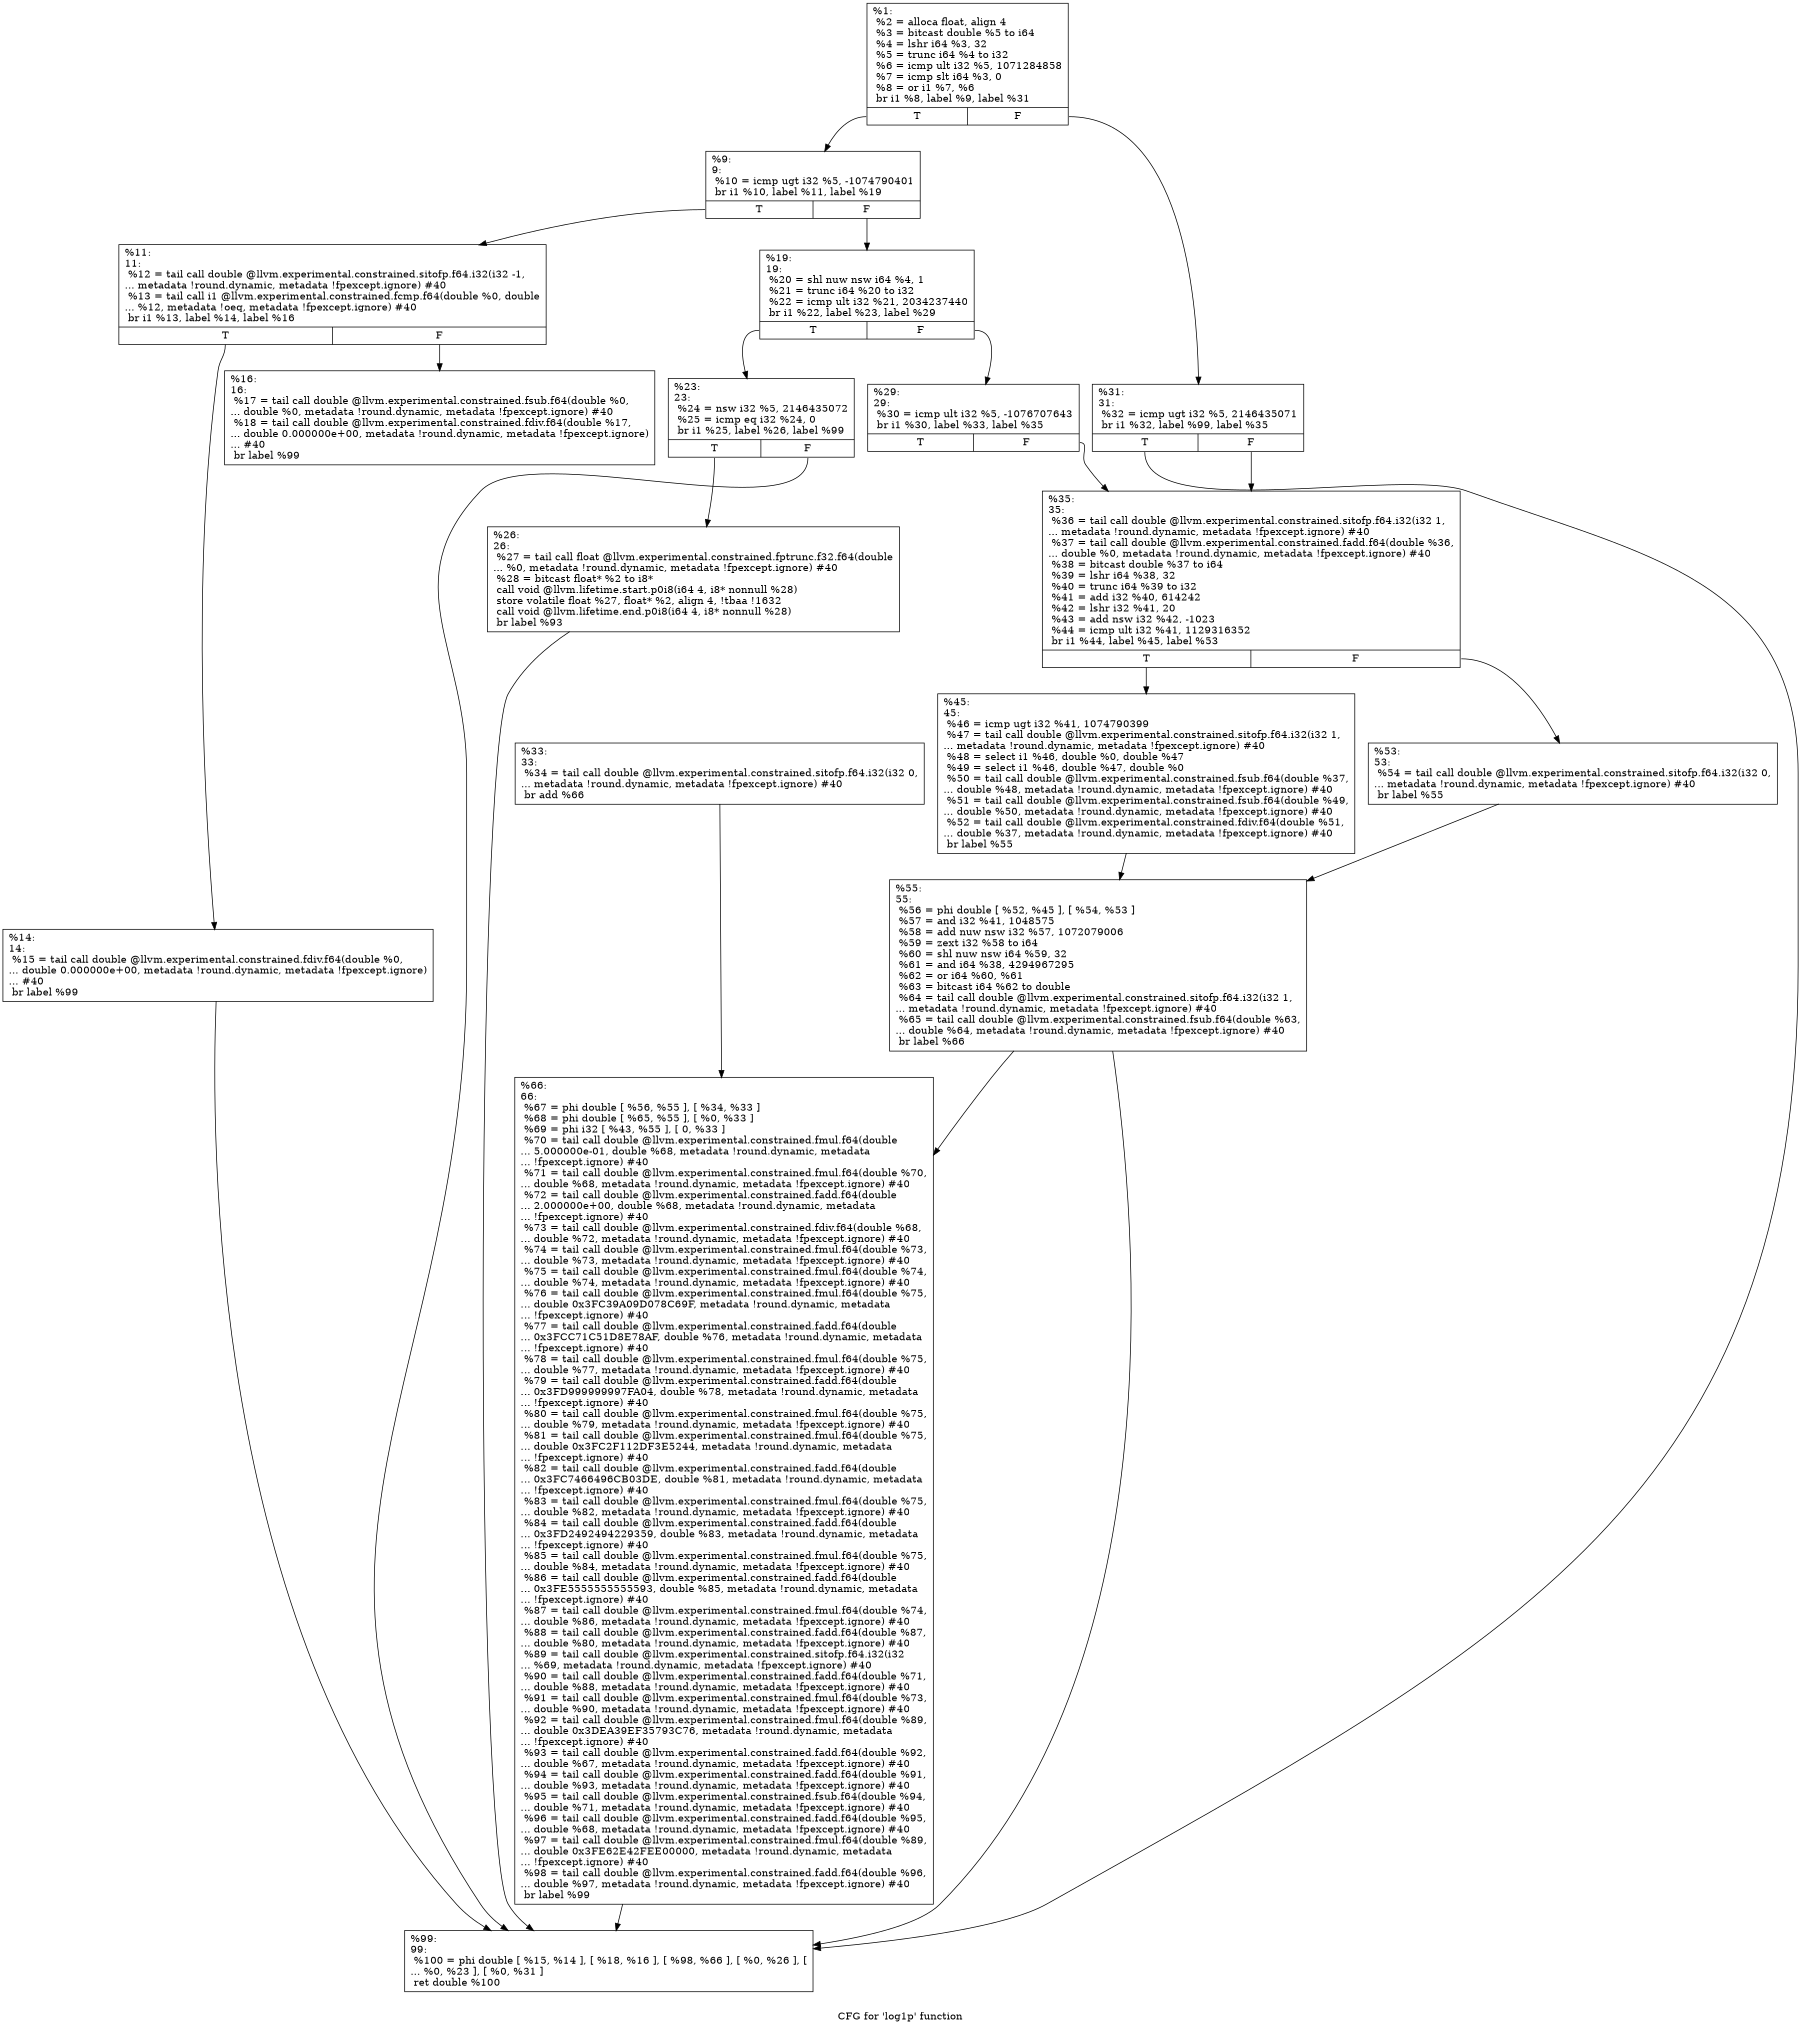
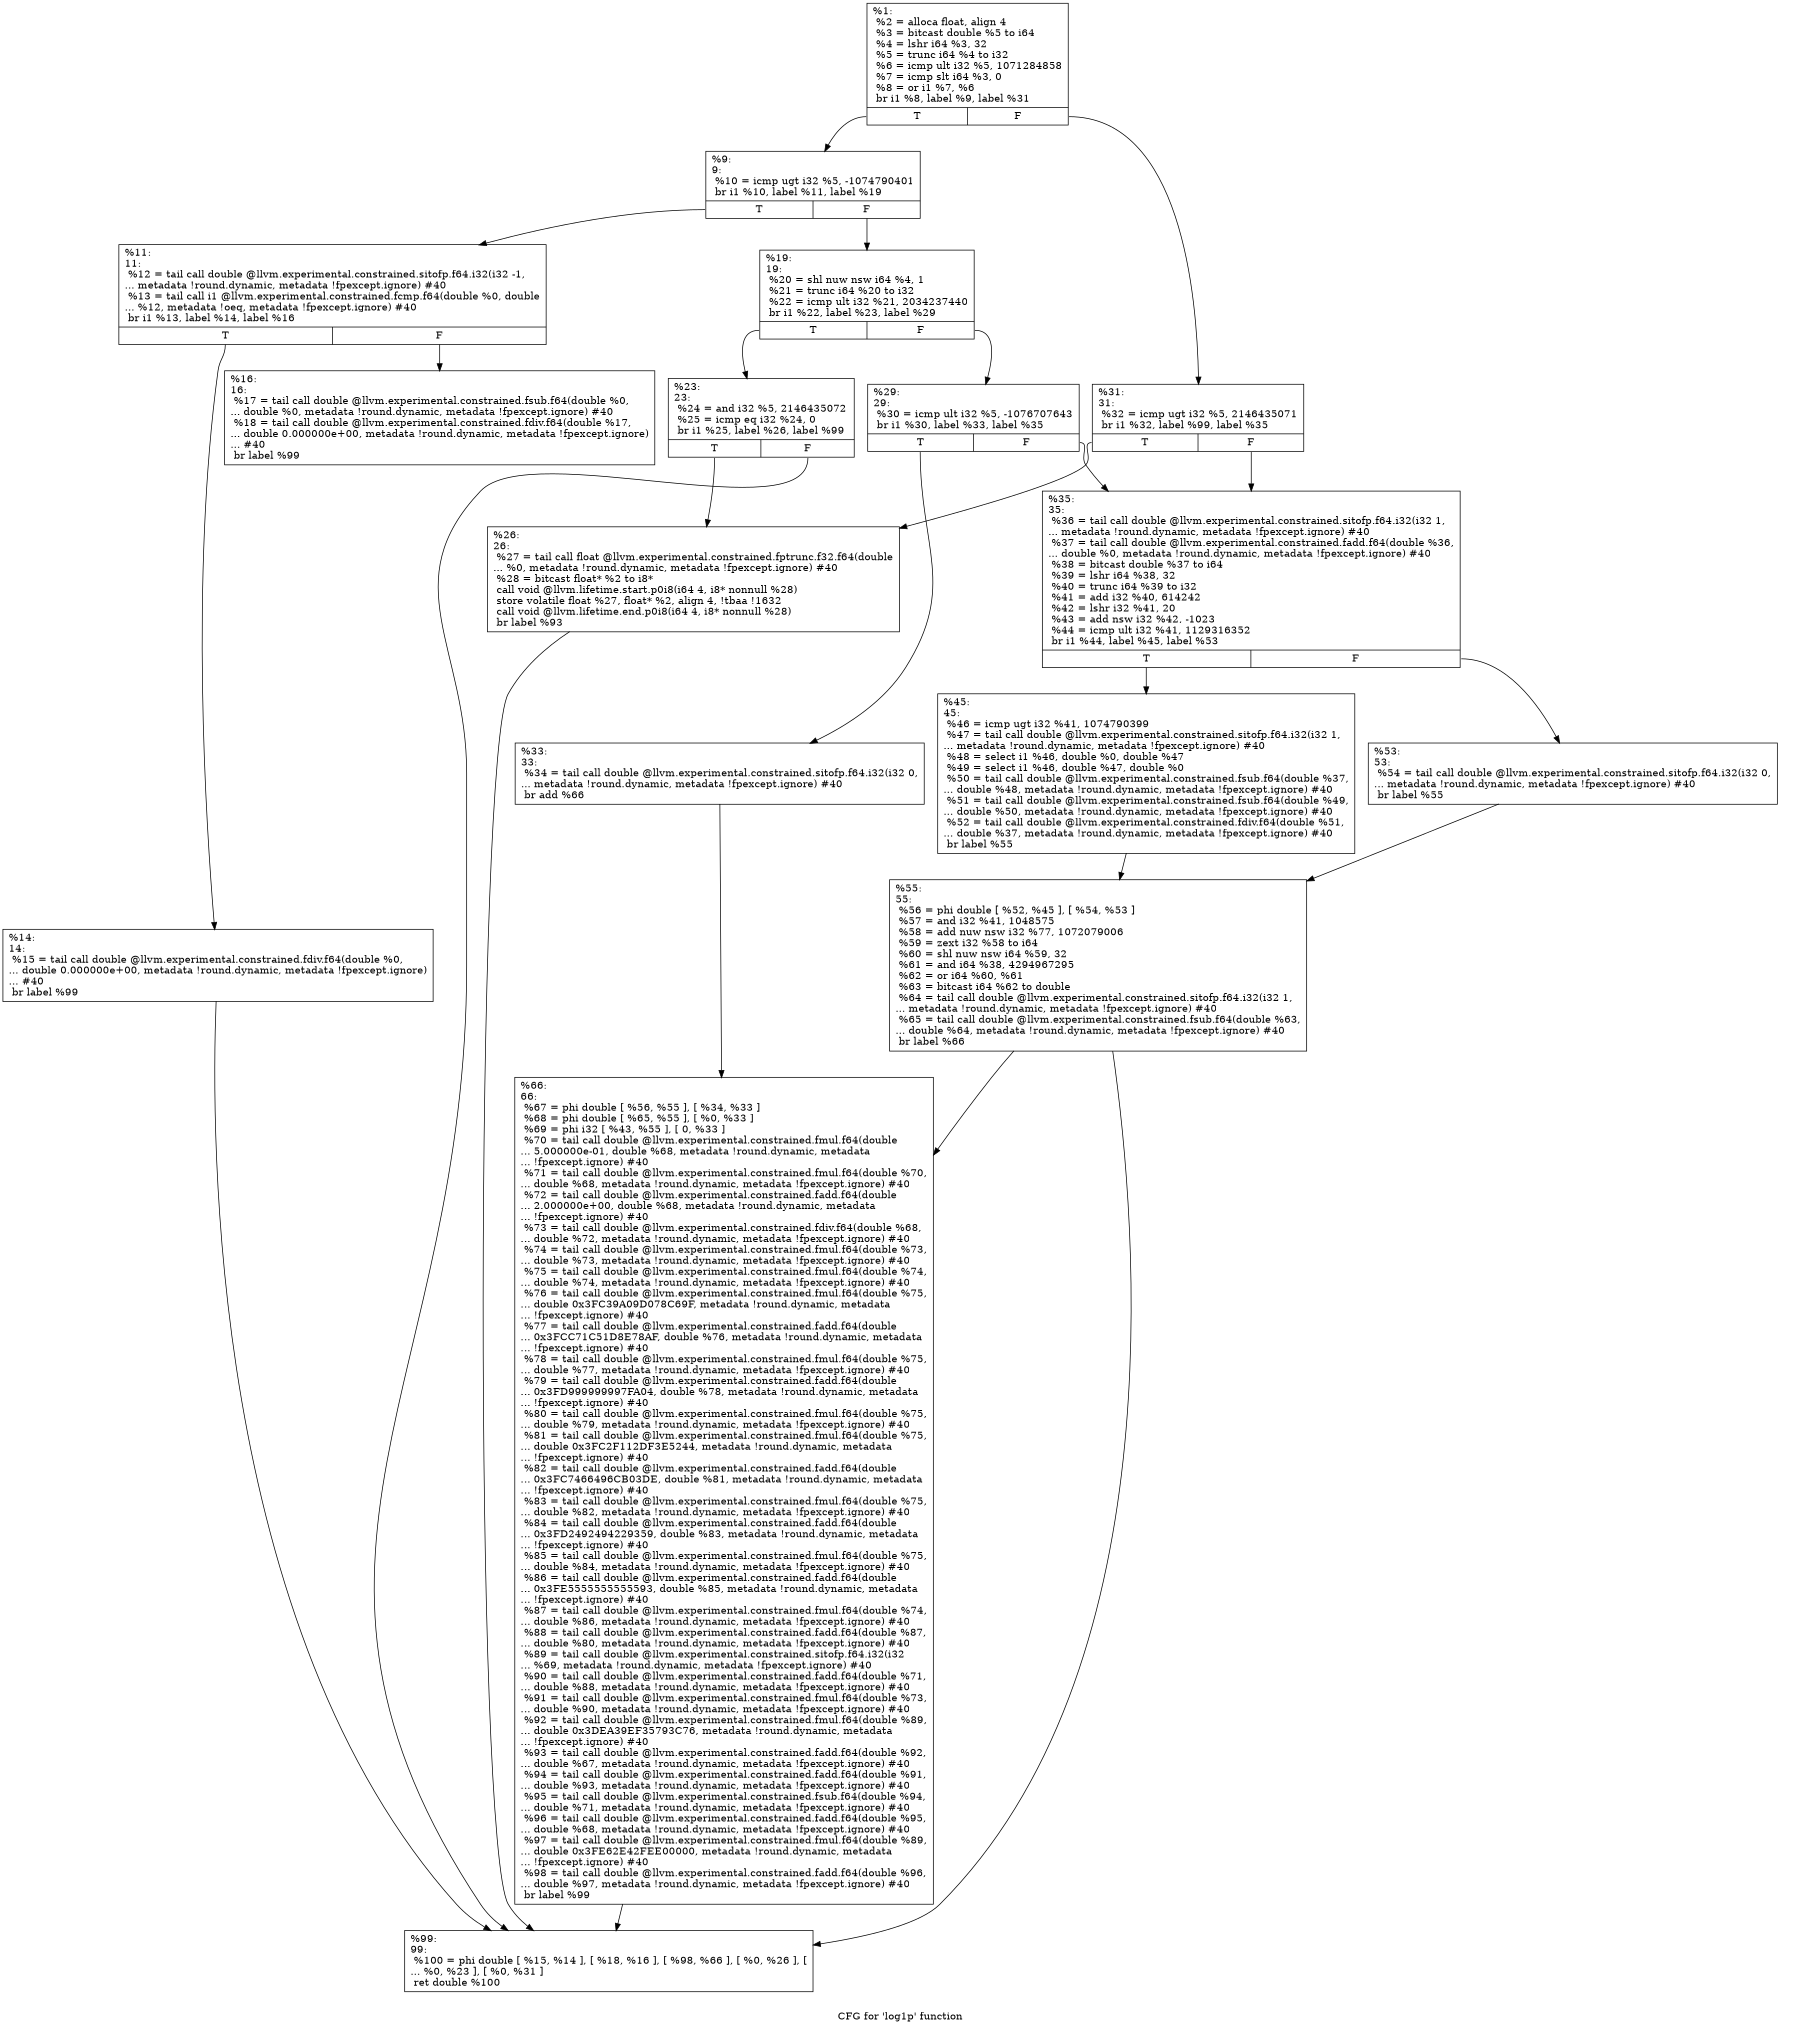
node "%23:": text "%24 = nsw i32 %5, 2146435072" -> "%24 = and i32 %5, 2146435072"
edge "%29:" -> "%33:": added
node "%55:": text "%58 = add nuw nsw i32 %57, 1072079006" -> "%58 = add nuw nsw i32 %77, 1072079006"
edge "%31:" -> "%99:": now "%31:" -> "%26:"
